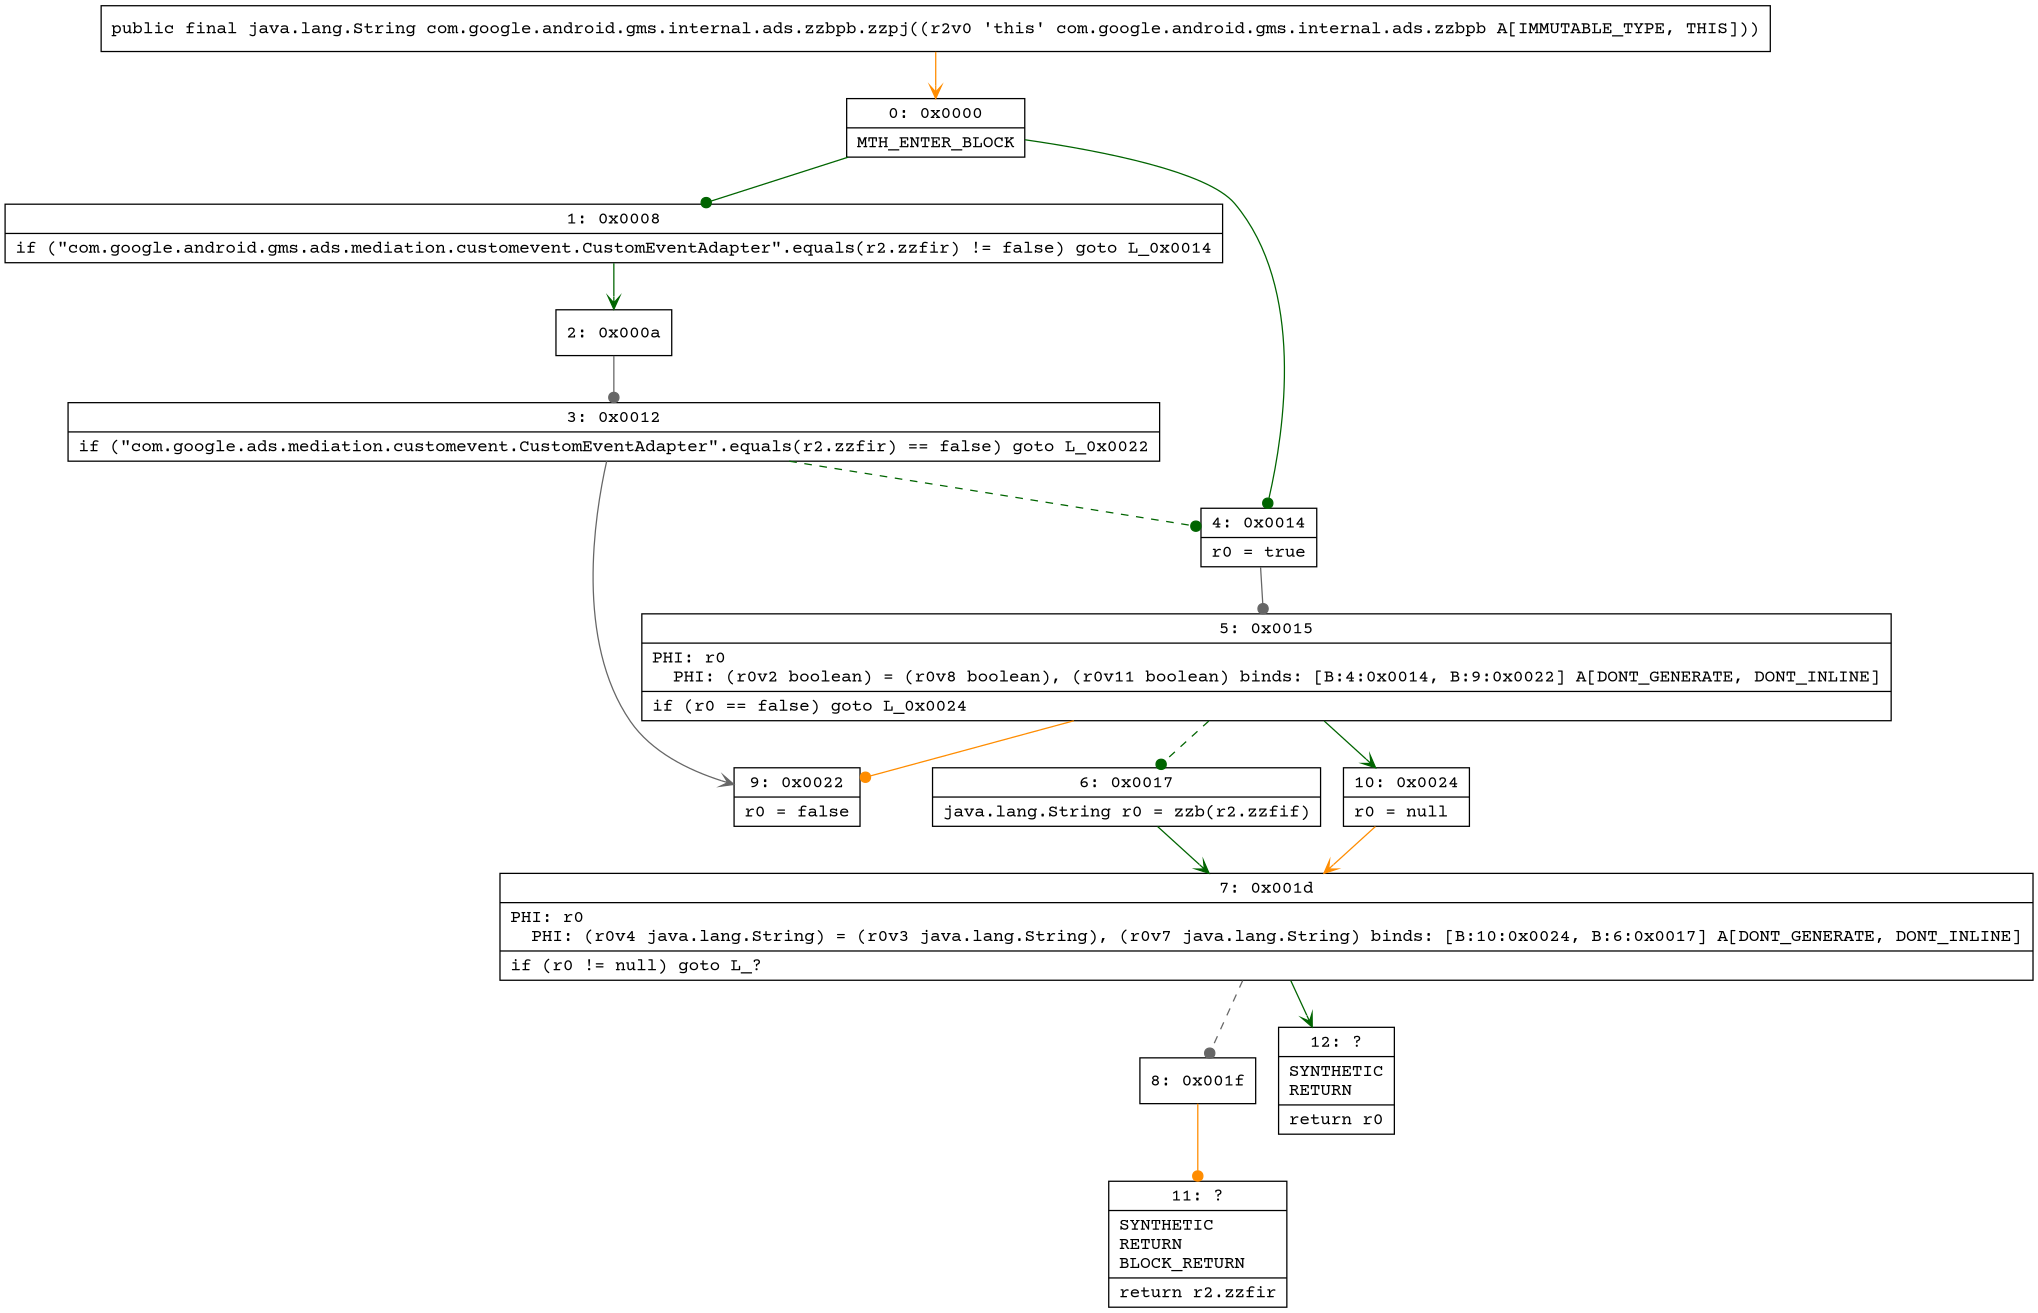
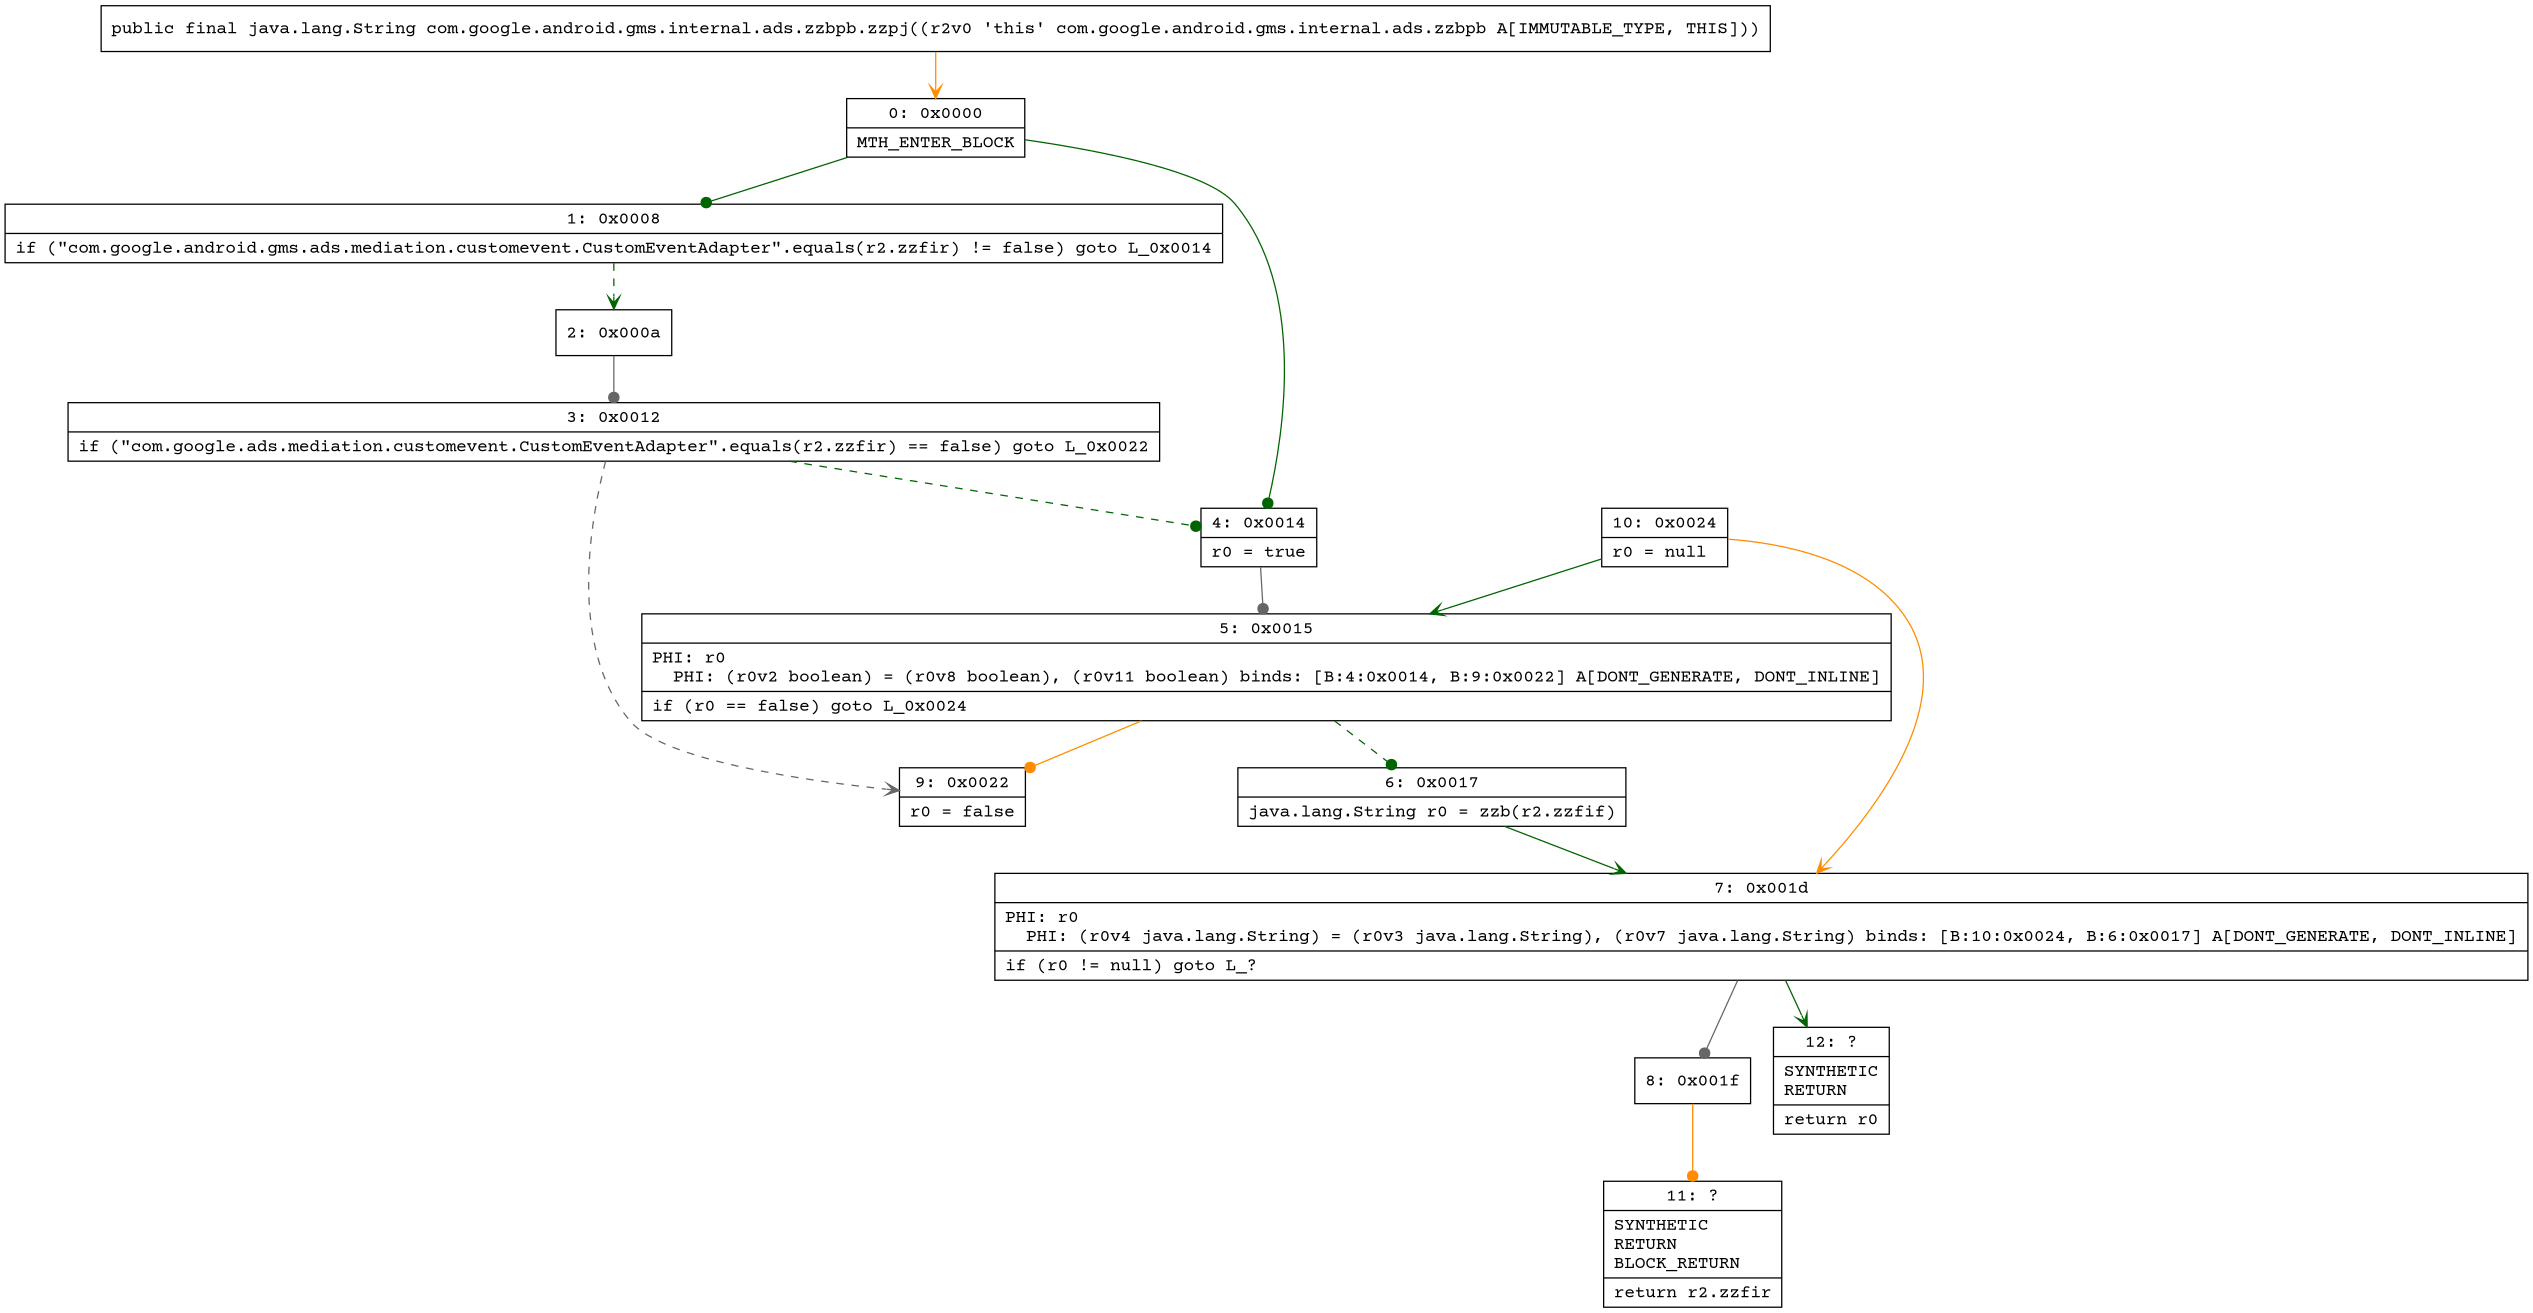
edge "1: 0x0008" -> "2: 0x000a": style solid -> dashed
edge "3: 0x0012" -> "9: 0x0022": style solid -> dashed
edge "5: 0x0015" -> "10: 0x0024": reversed
edge "7: 0x001d" -> "8: 0x001f": style dashed -> solid
